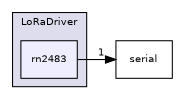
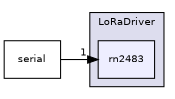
edge "rn2483" -> "serial": reversed
